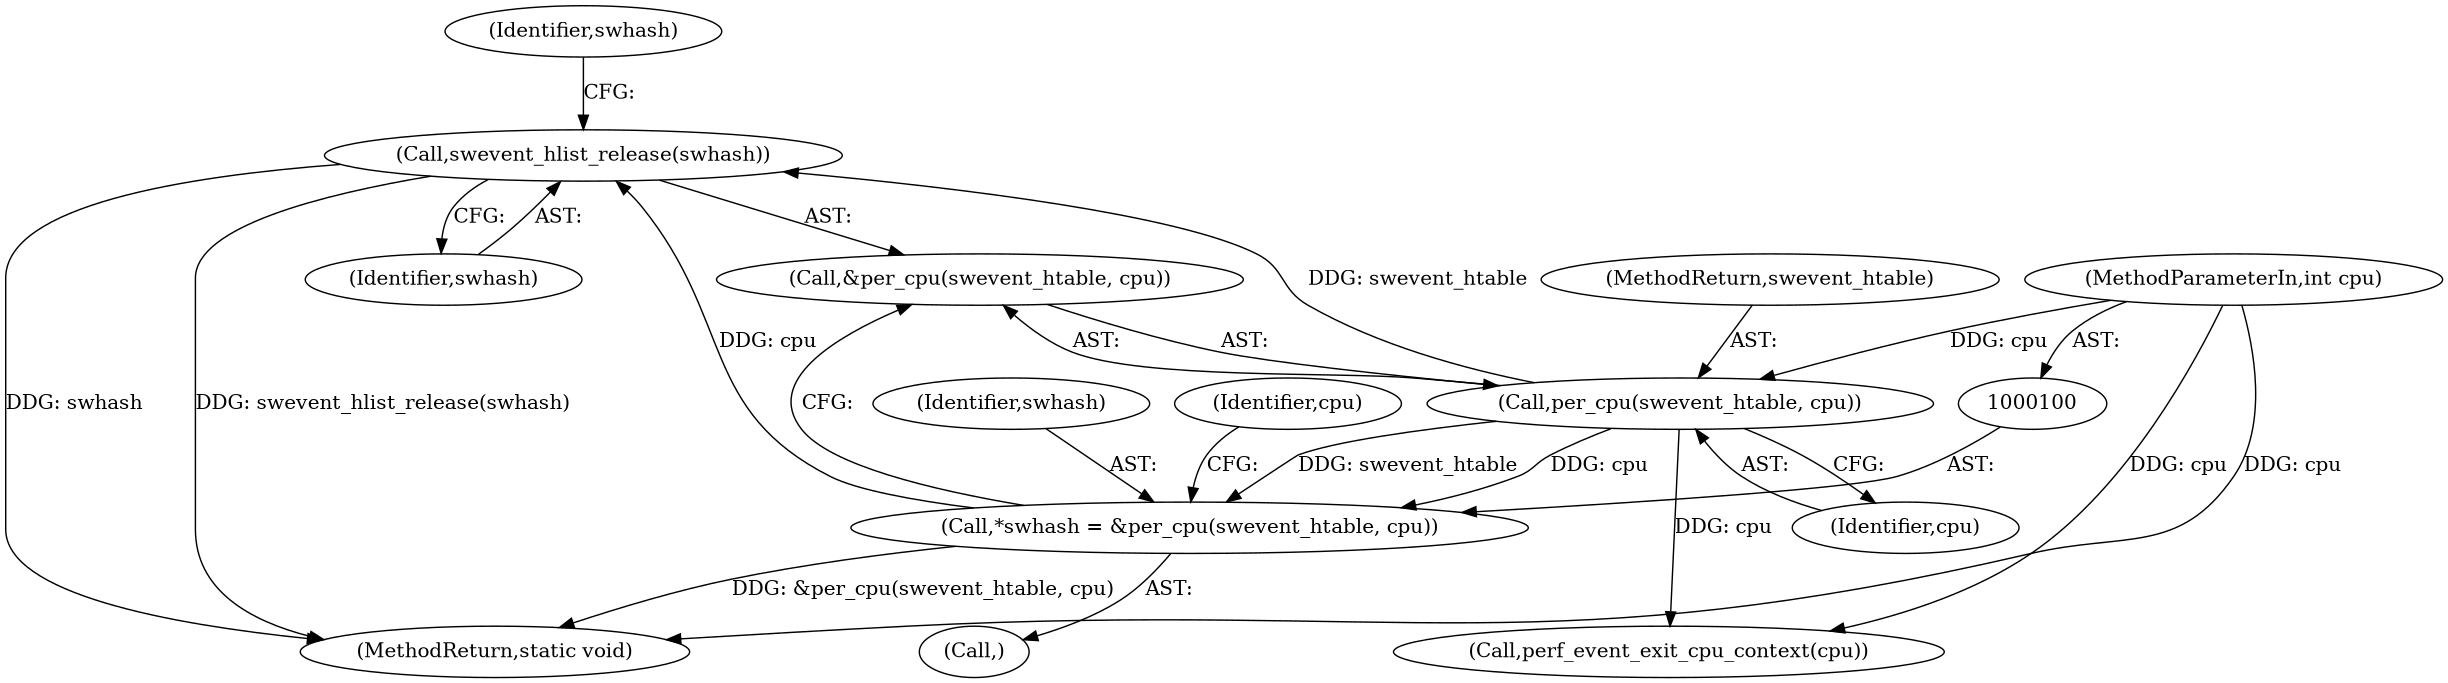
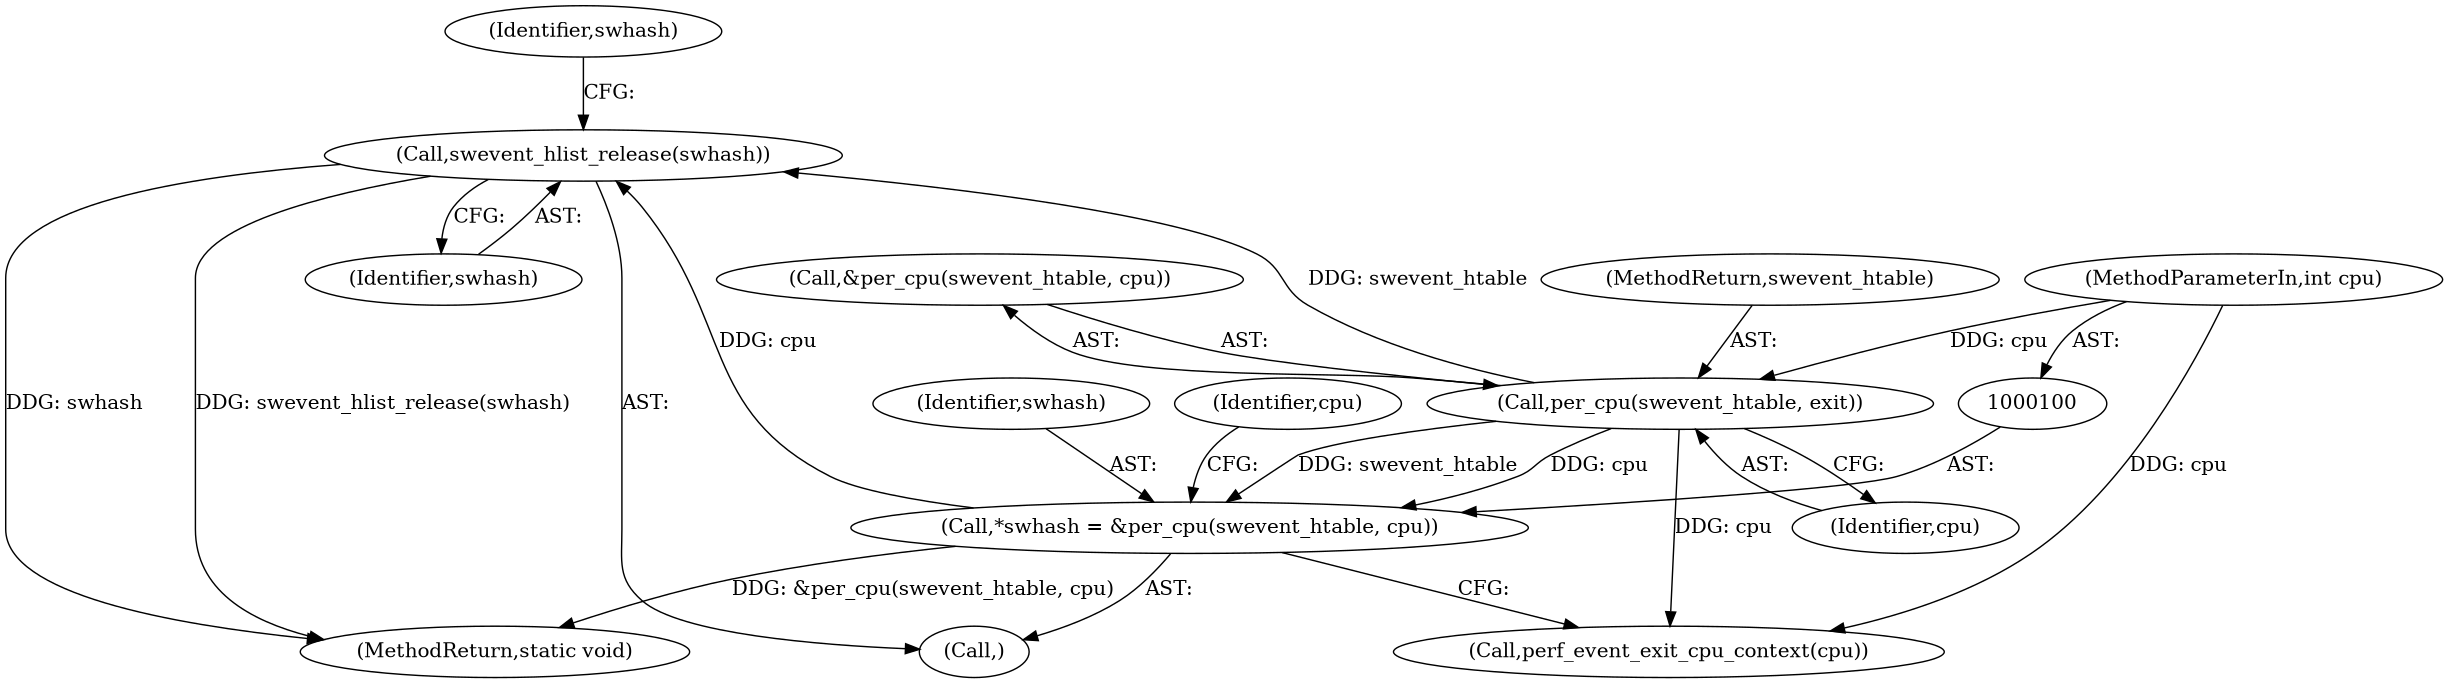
edge "(Call,swevent_hlist_release(swhash))" -> "(Call,&per_cpu(swevent_htable, cpu))": now "(Call,swevent_hlist_release(swhash))" -> "(Call,)"
node "(Call,per_cpu(swevent_htable, cpu))": label "(Call,per_cpu(swevent_htable, cpu))" -> "(Call,per_cpu(swevent_htable, exit))"
edge "(Call,*swhash = &per_cpu(swevent_htable, cpu))" -> "(Call,&per_cpu(swevent_htable, cpu))": now "(Call,*swhash = &per_cpu(swevent_htable, cpu))" -> "(Call,perf_event_exit_cpu_context(cpu))"
edge "(MethodParameterIn,int cpu)" -> "(MethodReturn,static void)": removed, label "DDG: cpu"
